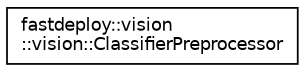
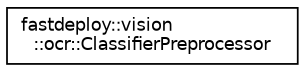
node "fastdeploy::vision ::vision::ClassifierPreprocessor": label "fastdeploy::vision ::vision::ClassifierPreprocessor" -> "fastdeploy::vision ::ocr::ClassifierPreprocessor"
